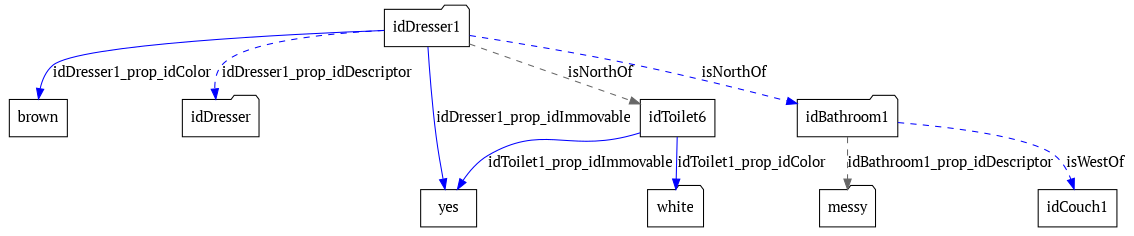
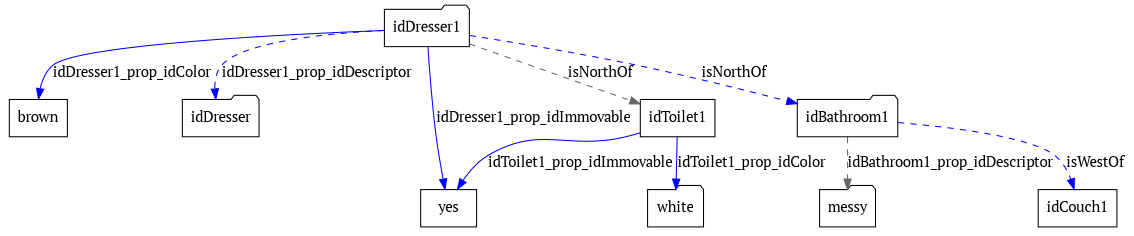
node "idToilet6": label "idToilet6" -> "idToilet1"
